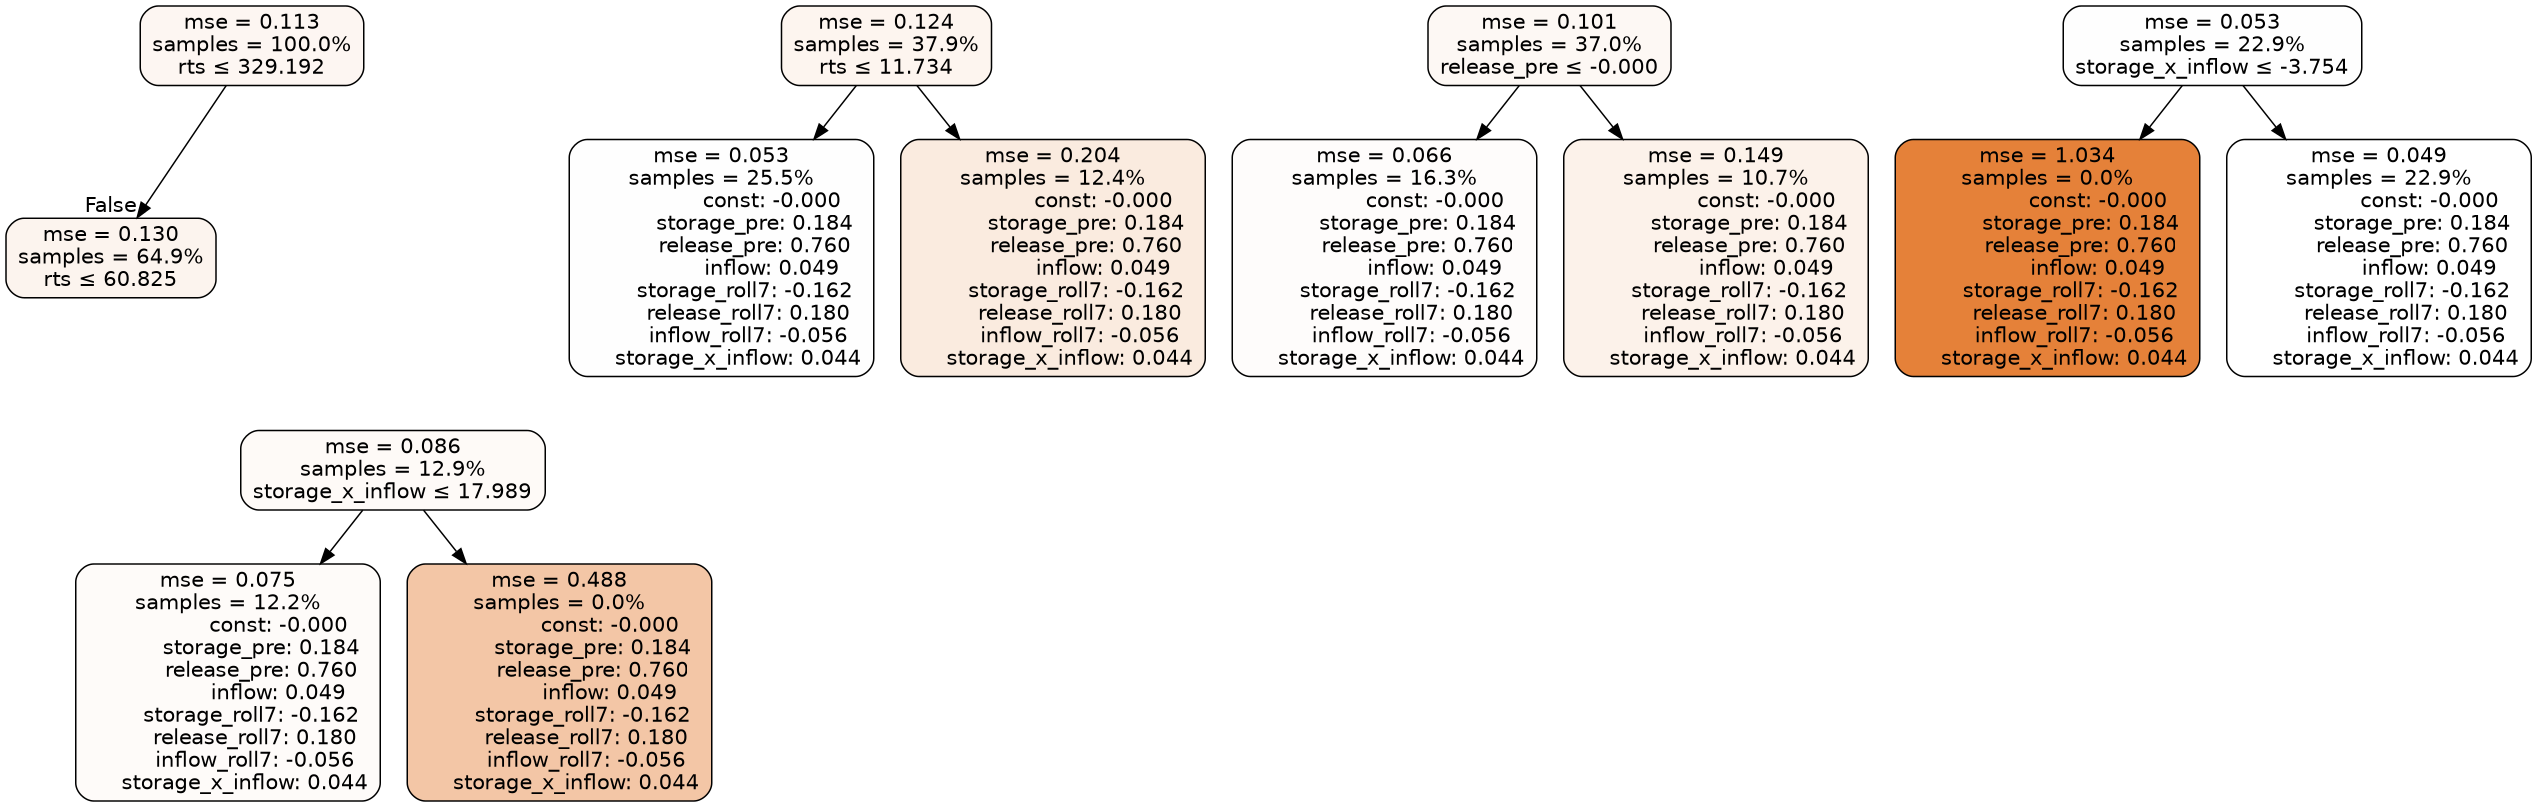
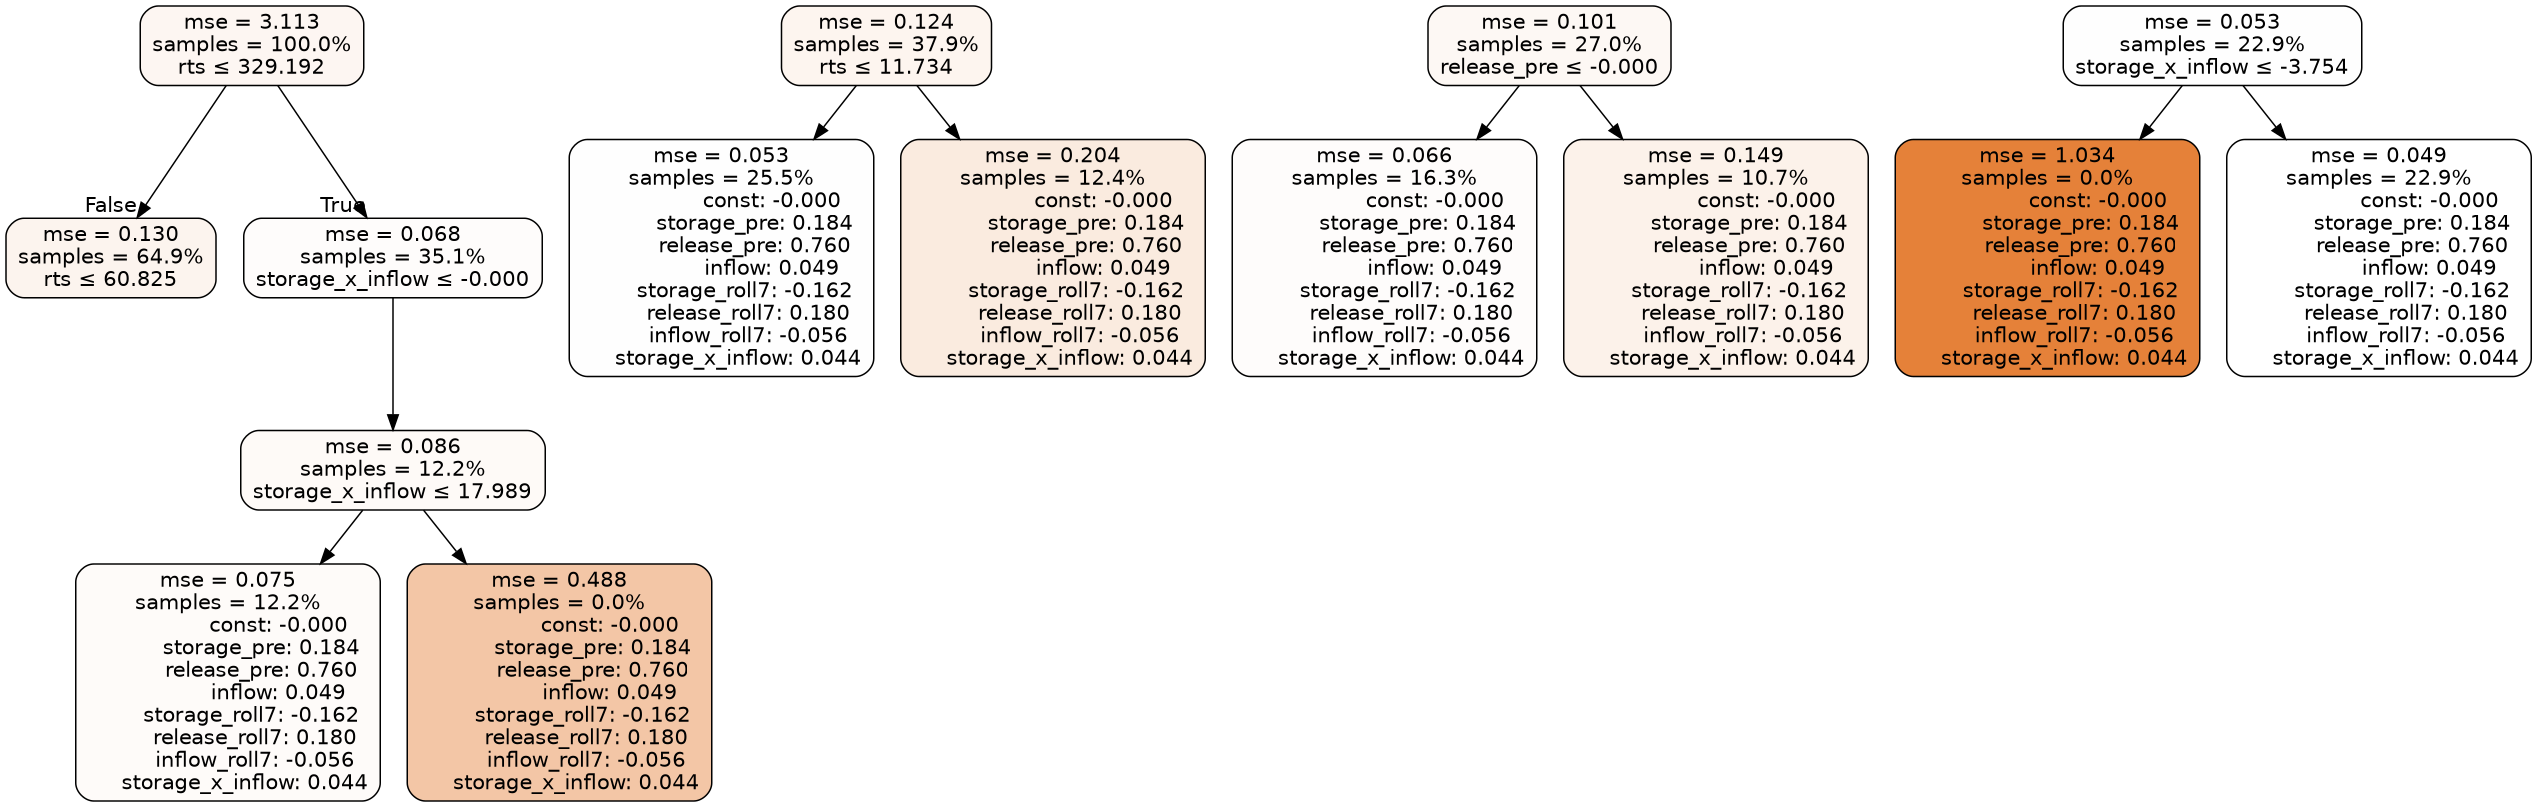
node "mse = 0.113 samples = 100.0% rts ≤ 329.192": label "mse = 0.113 samples = 100.0% rts ≤ 329.192" -> "mse = 3.113 samples = 100.0% rts ≤ 329.192"
node "mse = 0.101 samples = 37.0% release_pre ≤ -0.000": label "mse = 0.101 samples = 37.0% release_pre ≤ -0.000" -> "mse = 0.101 samples = 27.0% release_pre ≤ -0.000"
node "mse = 0.068 samples = 35.1% storage_x_inflow ≤ -0.000": added
node "mse = 0.086 samples = 12.9% storage_x_inflow ≤ 17.989": label "mse = 0.086 samples = 12.9% storage_x_inflow ≤ 17.989" -> "mse = 0.086 samples = 12.2% storage_x_inflow ≤ 17.989"
